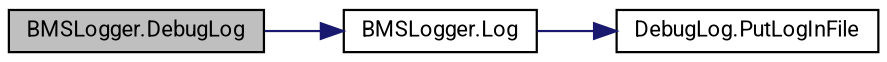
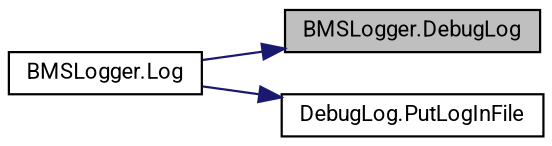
edge "BMSLogger.DebugLog" -> "BMSLogger.Log": reversed
